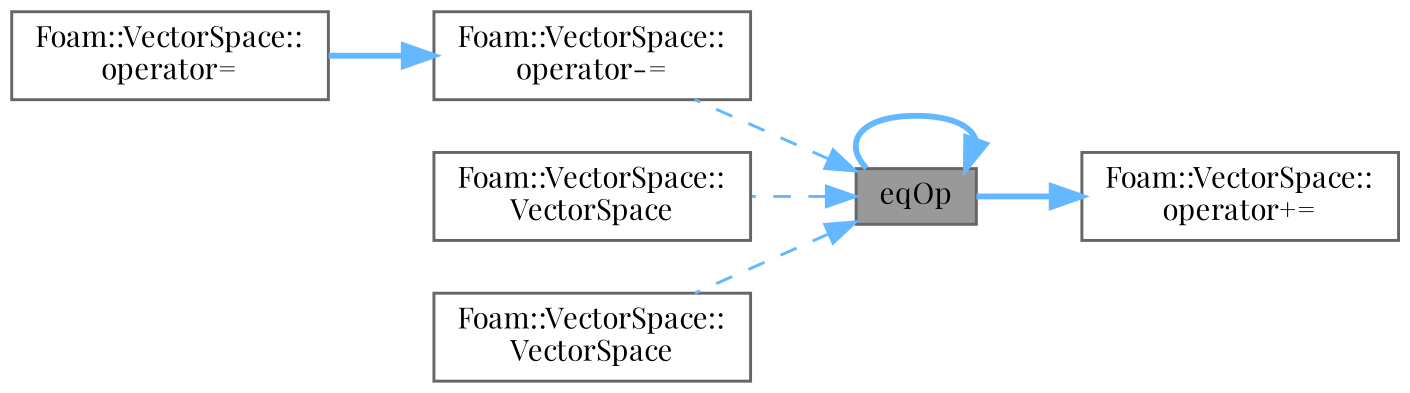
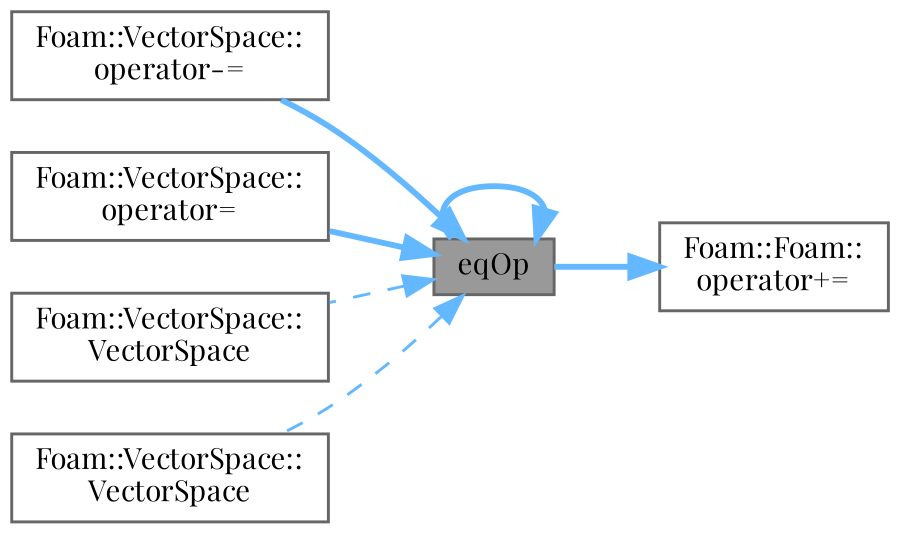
edge "Foam::VectorSpace:: operator=" -> "Foam::VectorSpace:: operator-=": now "Foam::VectorSpace:: operator=" -> "eqOp"
edge "Foam::VectorSpace:: operator-=" -> "eqOp": style dashed -> bold
node "Foam::VectorSpace:: operator+=": label "Foam::VectorSpace:: operator+=" -> "Foam::Foam:: operator+="
